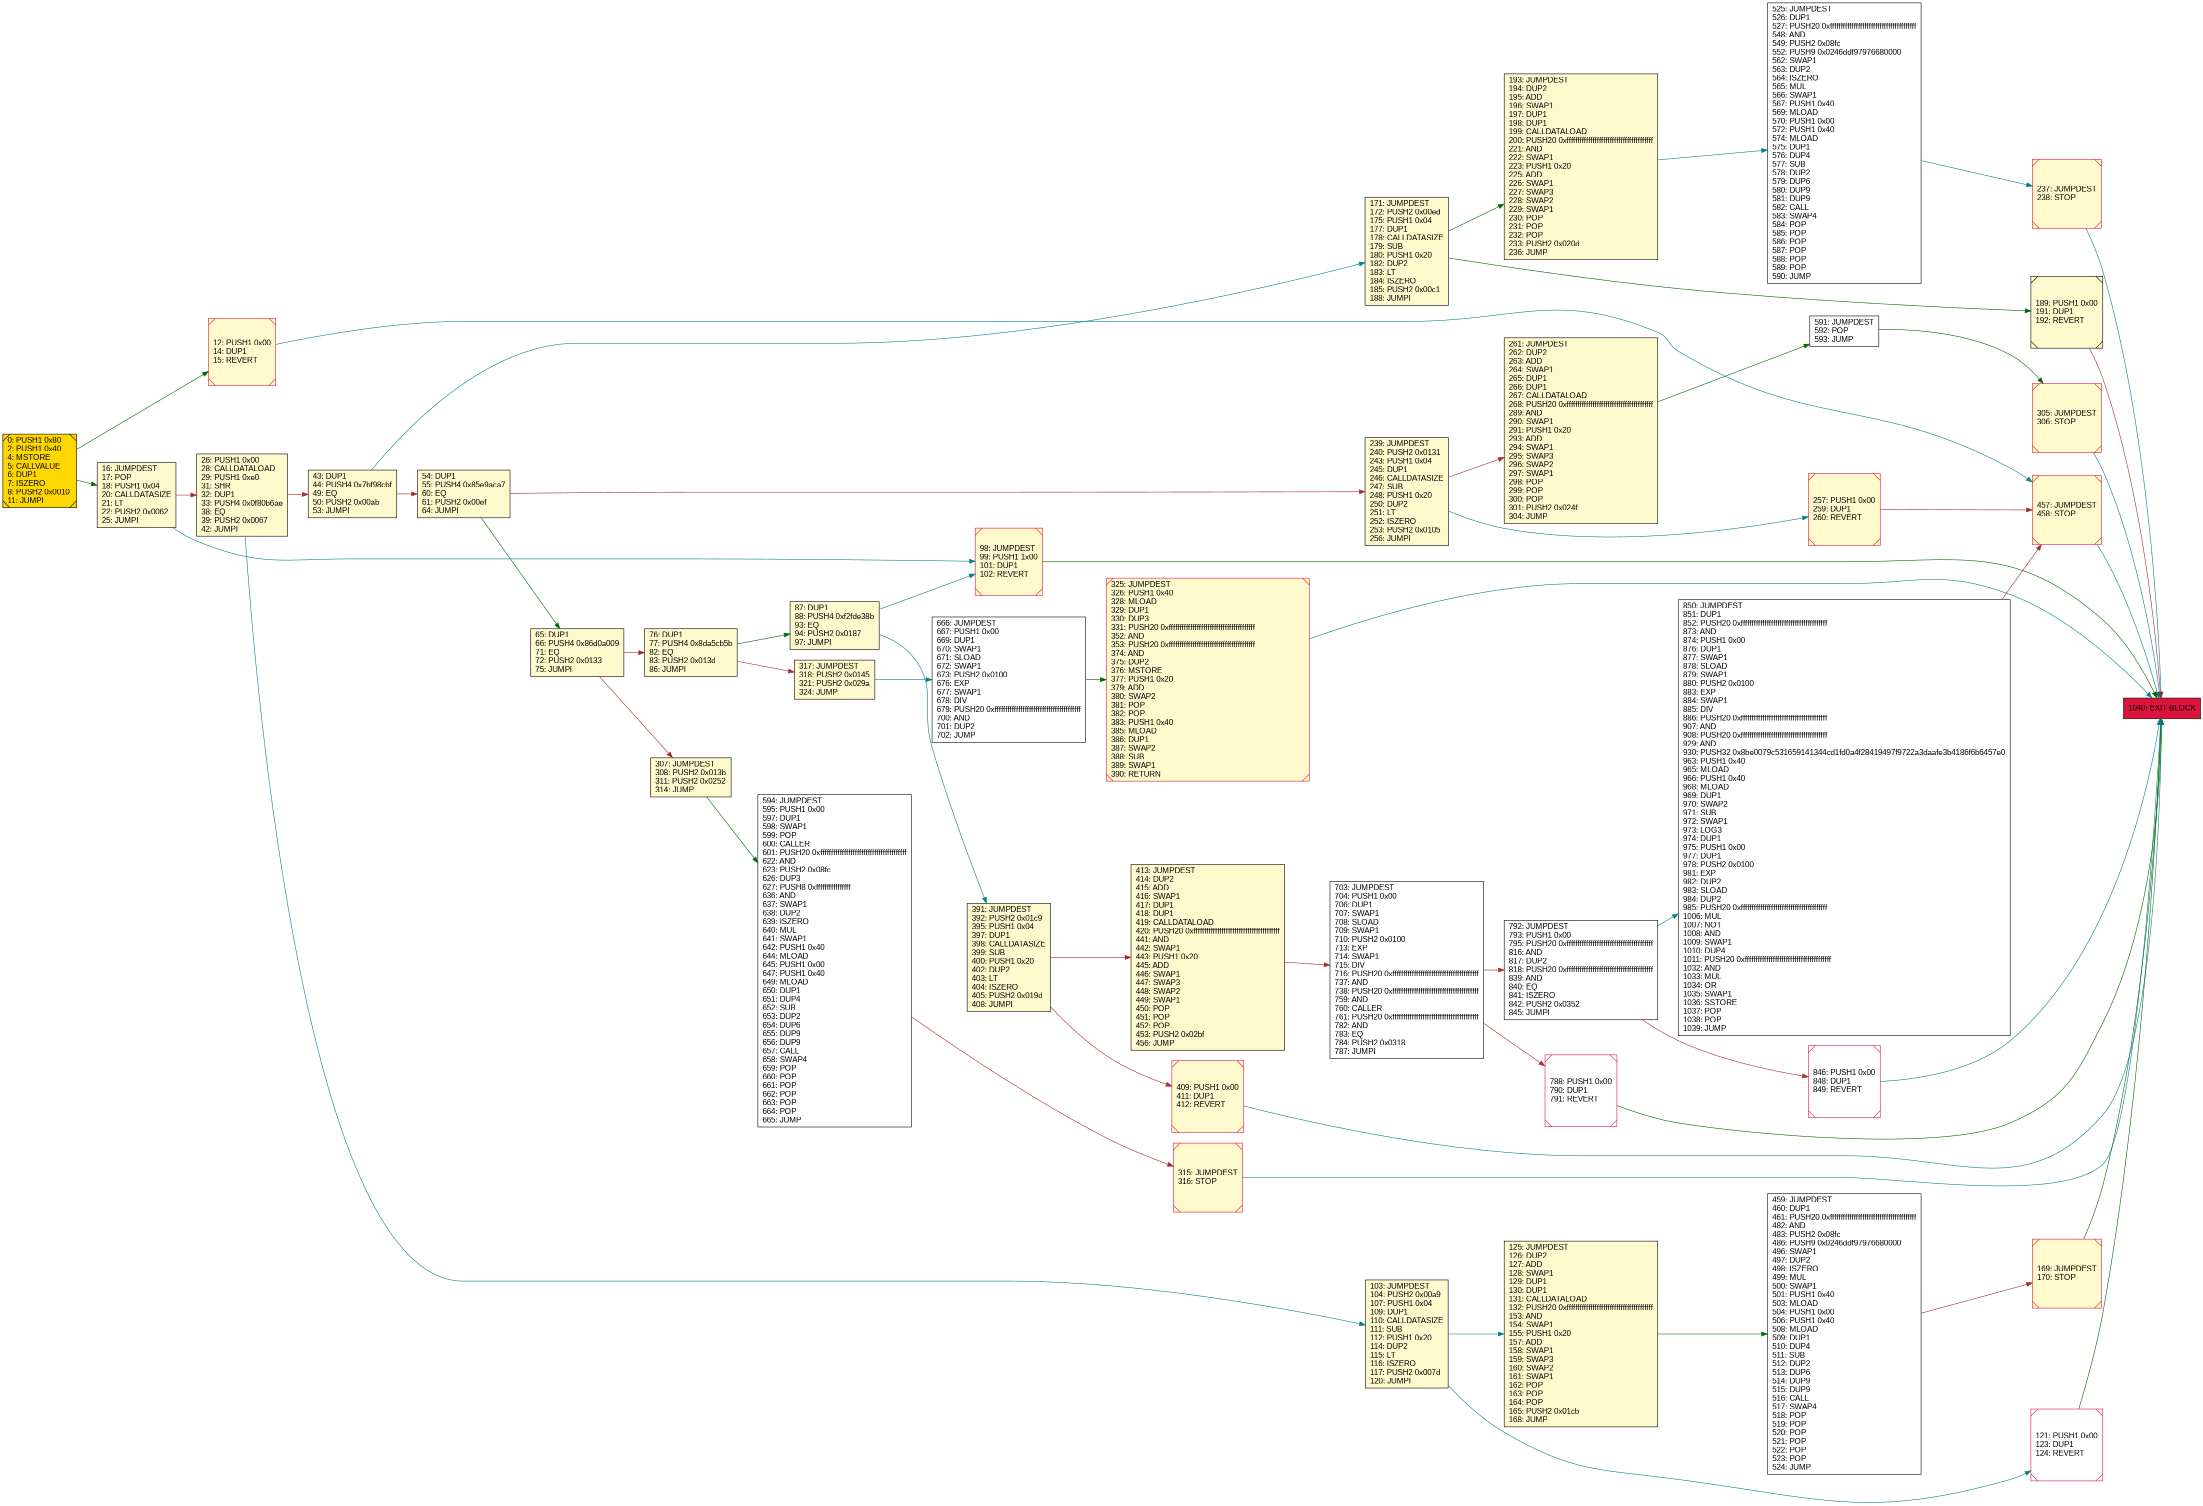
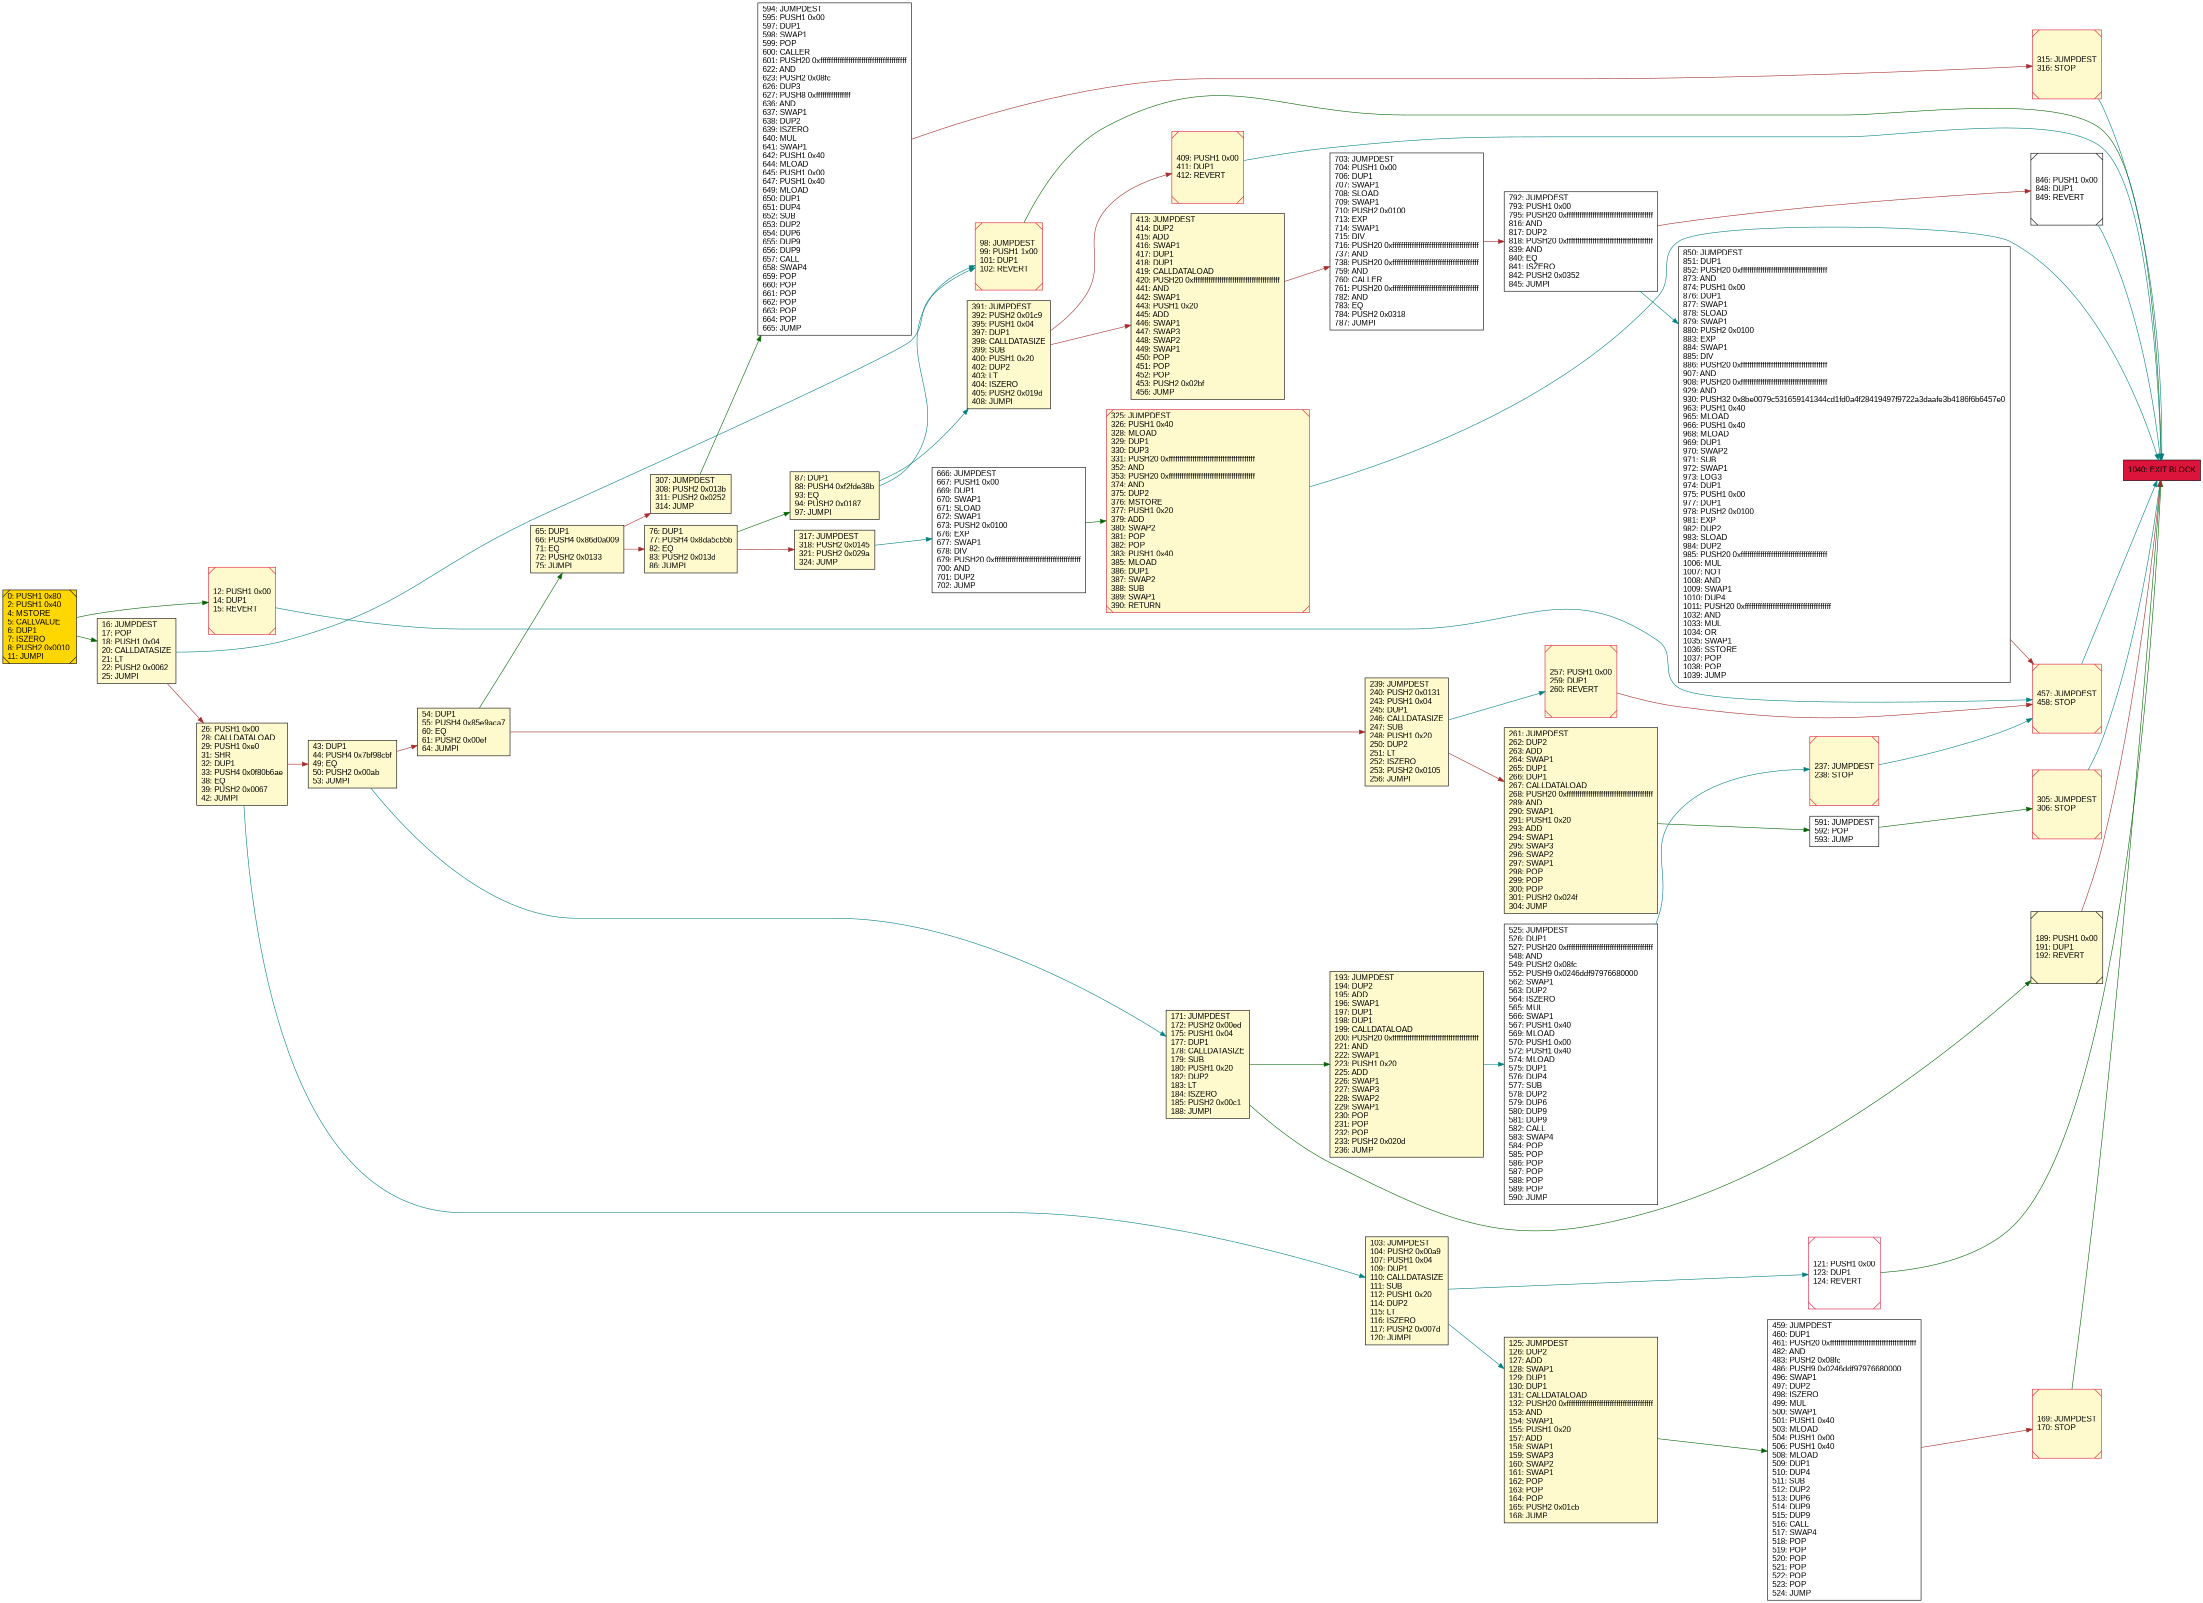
edge "237: JUMPDEST 238: STOP" -> "1040: EXIT BLOCK": now "237: JUMPDEST 238: STOP" -> "457: JUMPDEST 458: STOP"
node "846: PUSH1 0x00 848: DUP1 849: REVERT": color crimson -> black
node "788: PUSH1 0x00 790: DUP1 791: REVERT": removed
